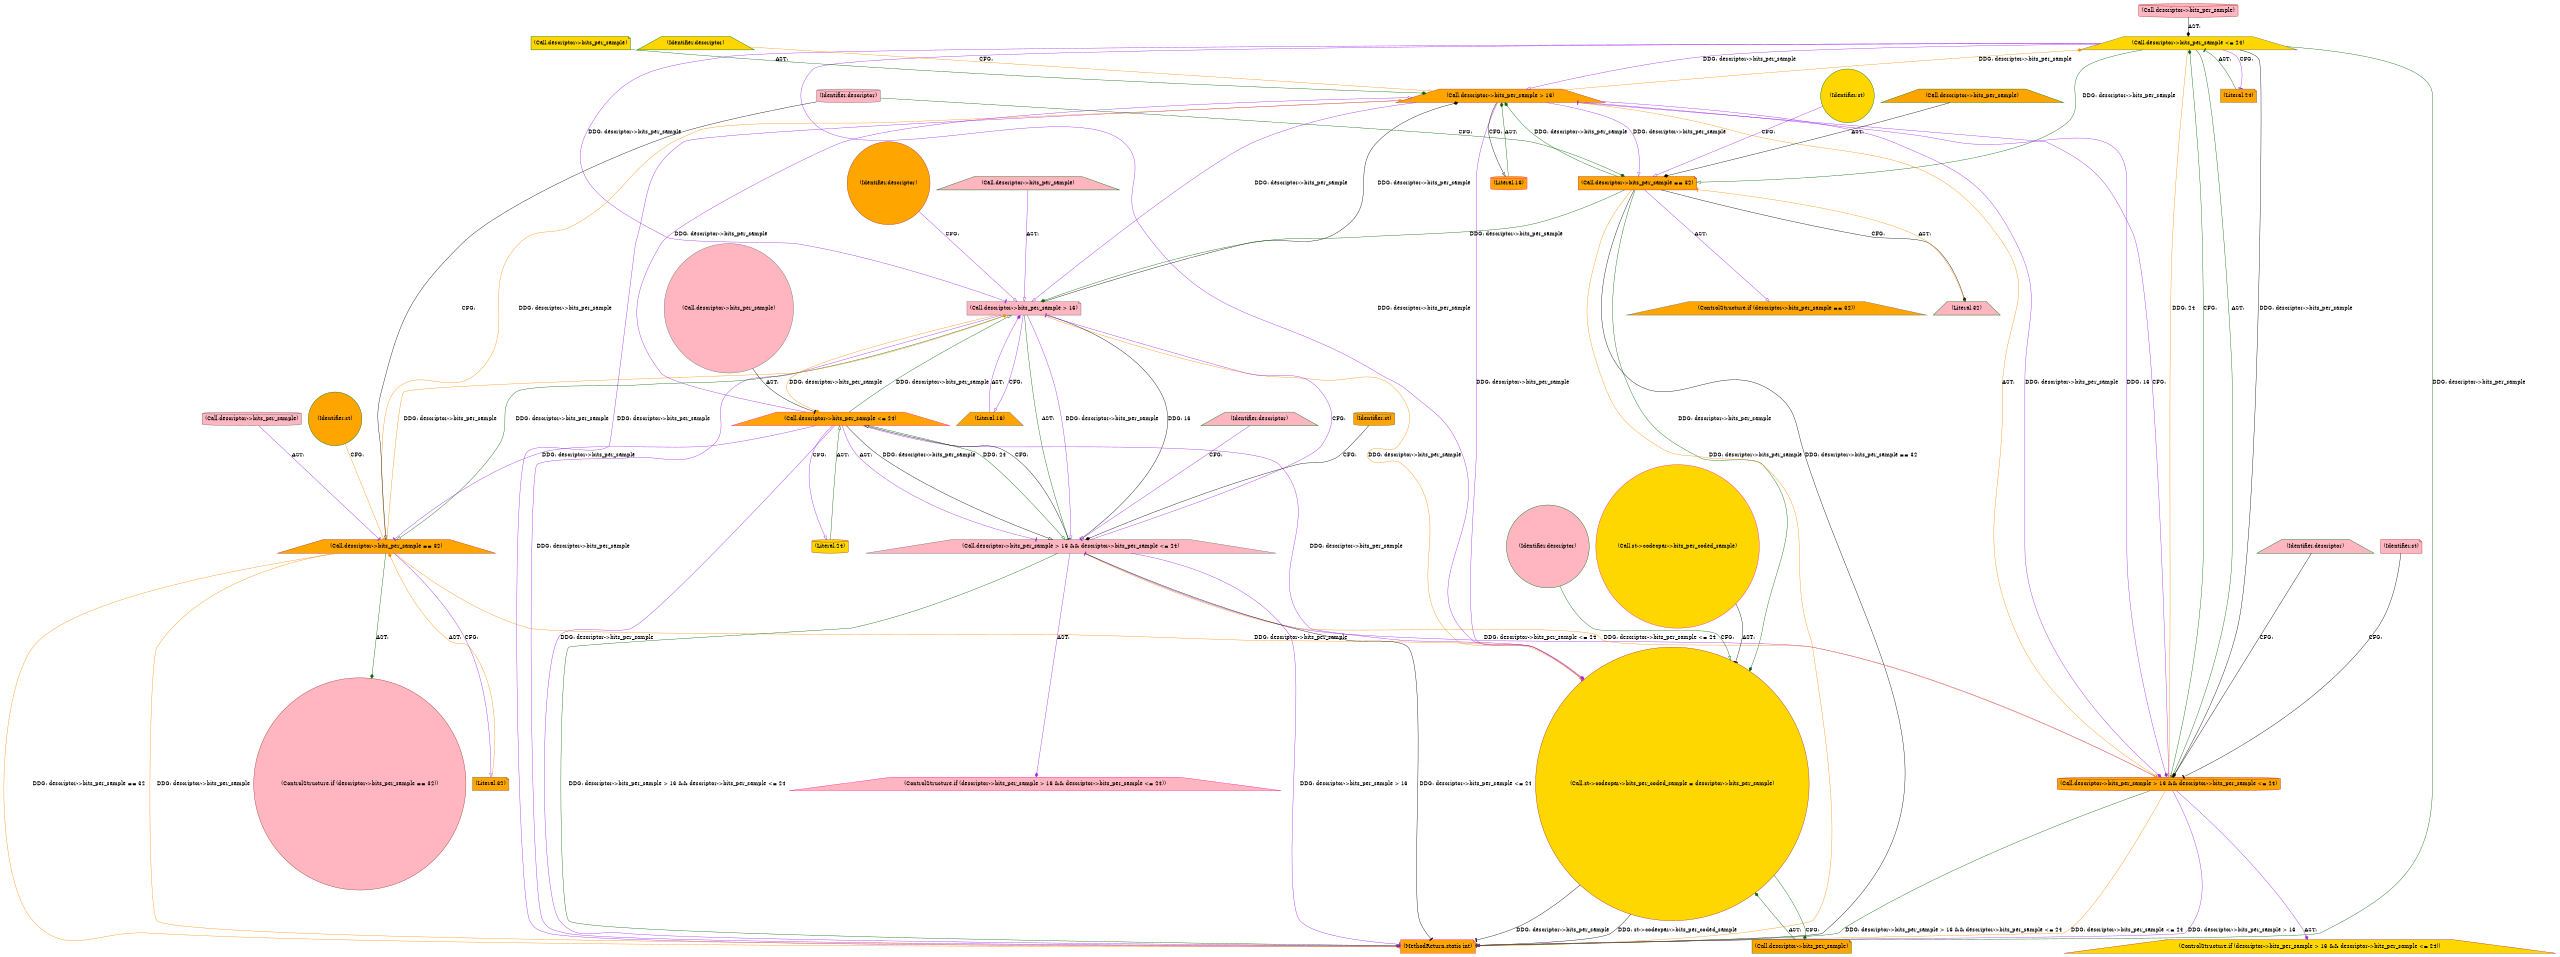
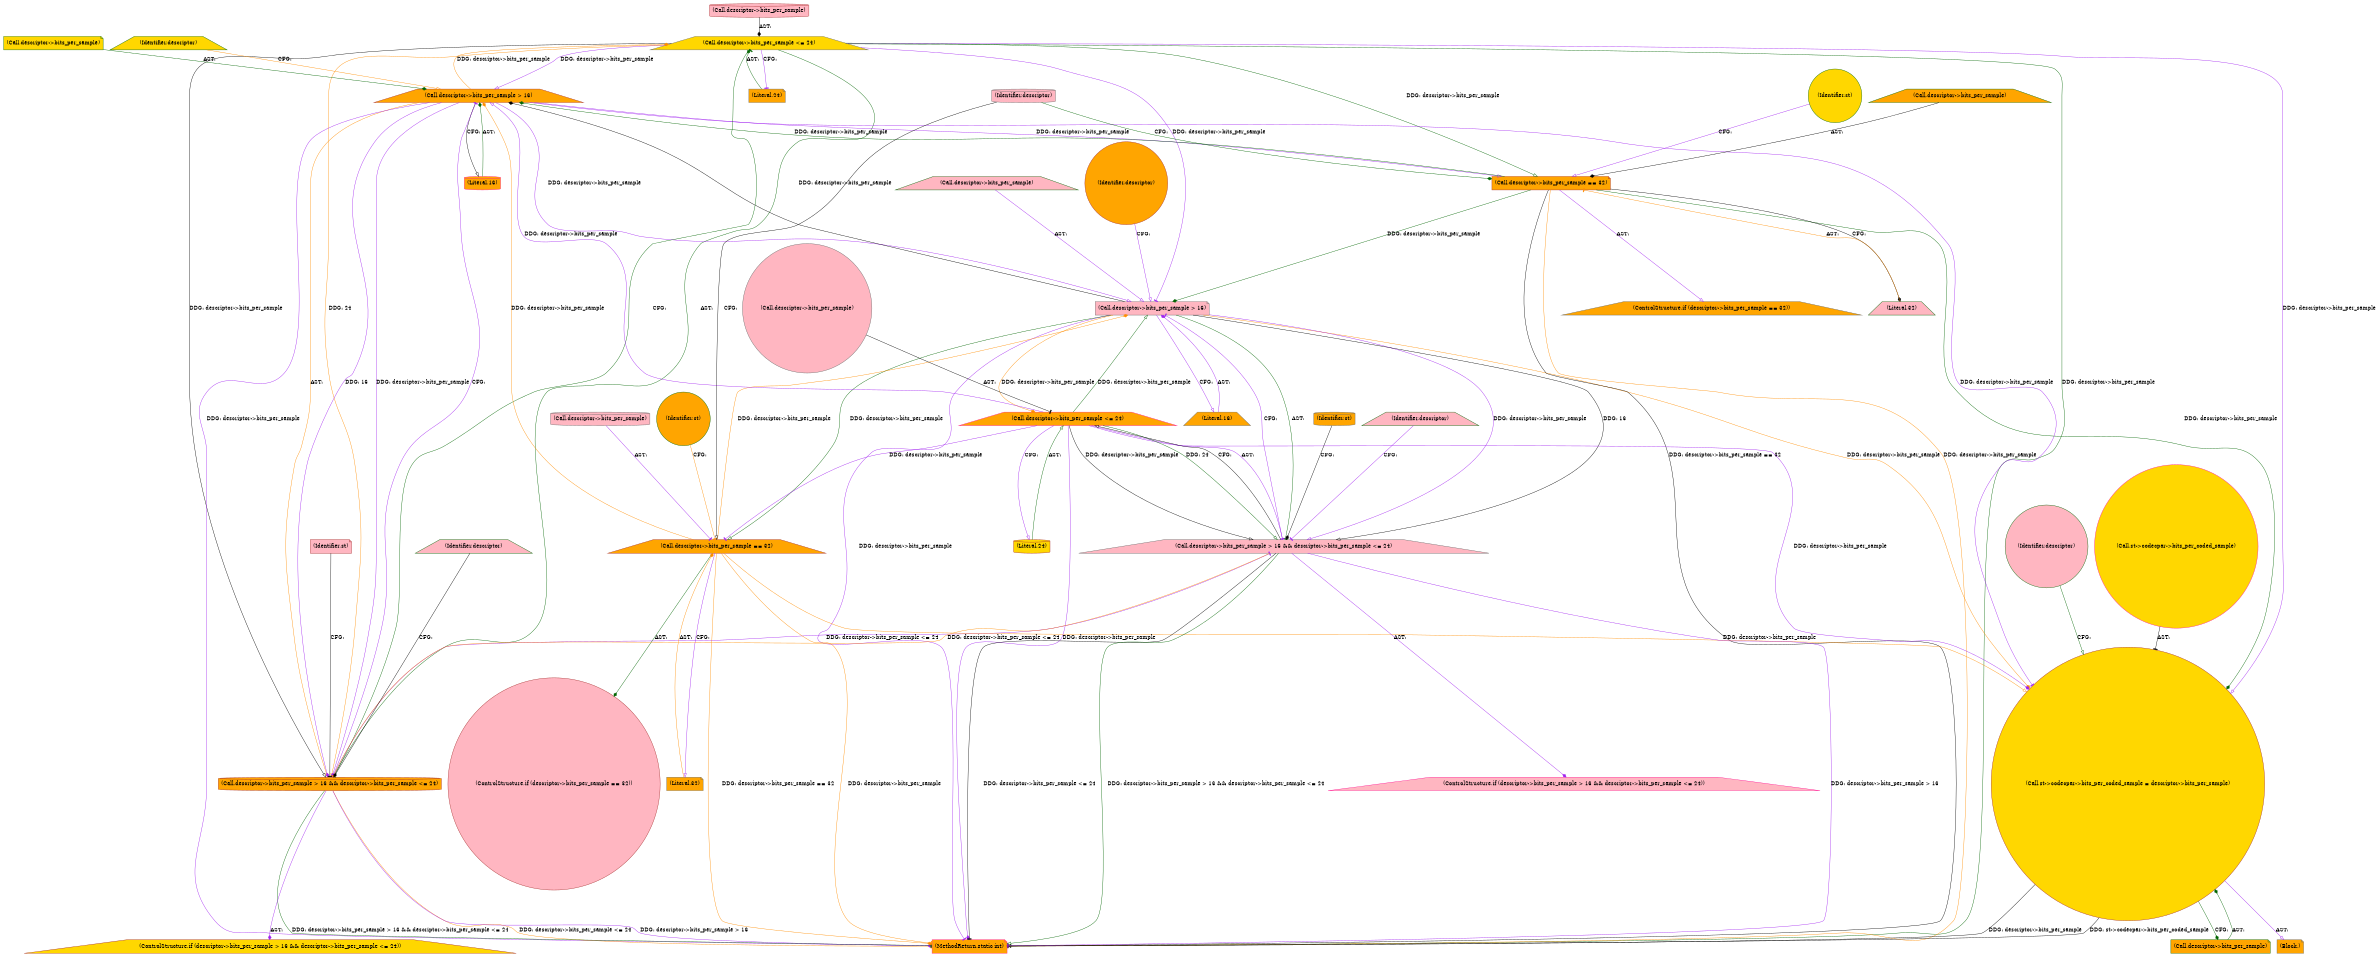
node "(Block,)": added
